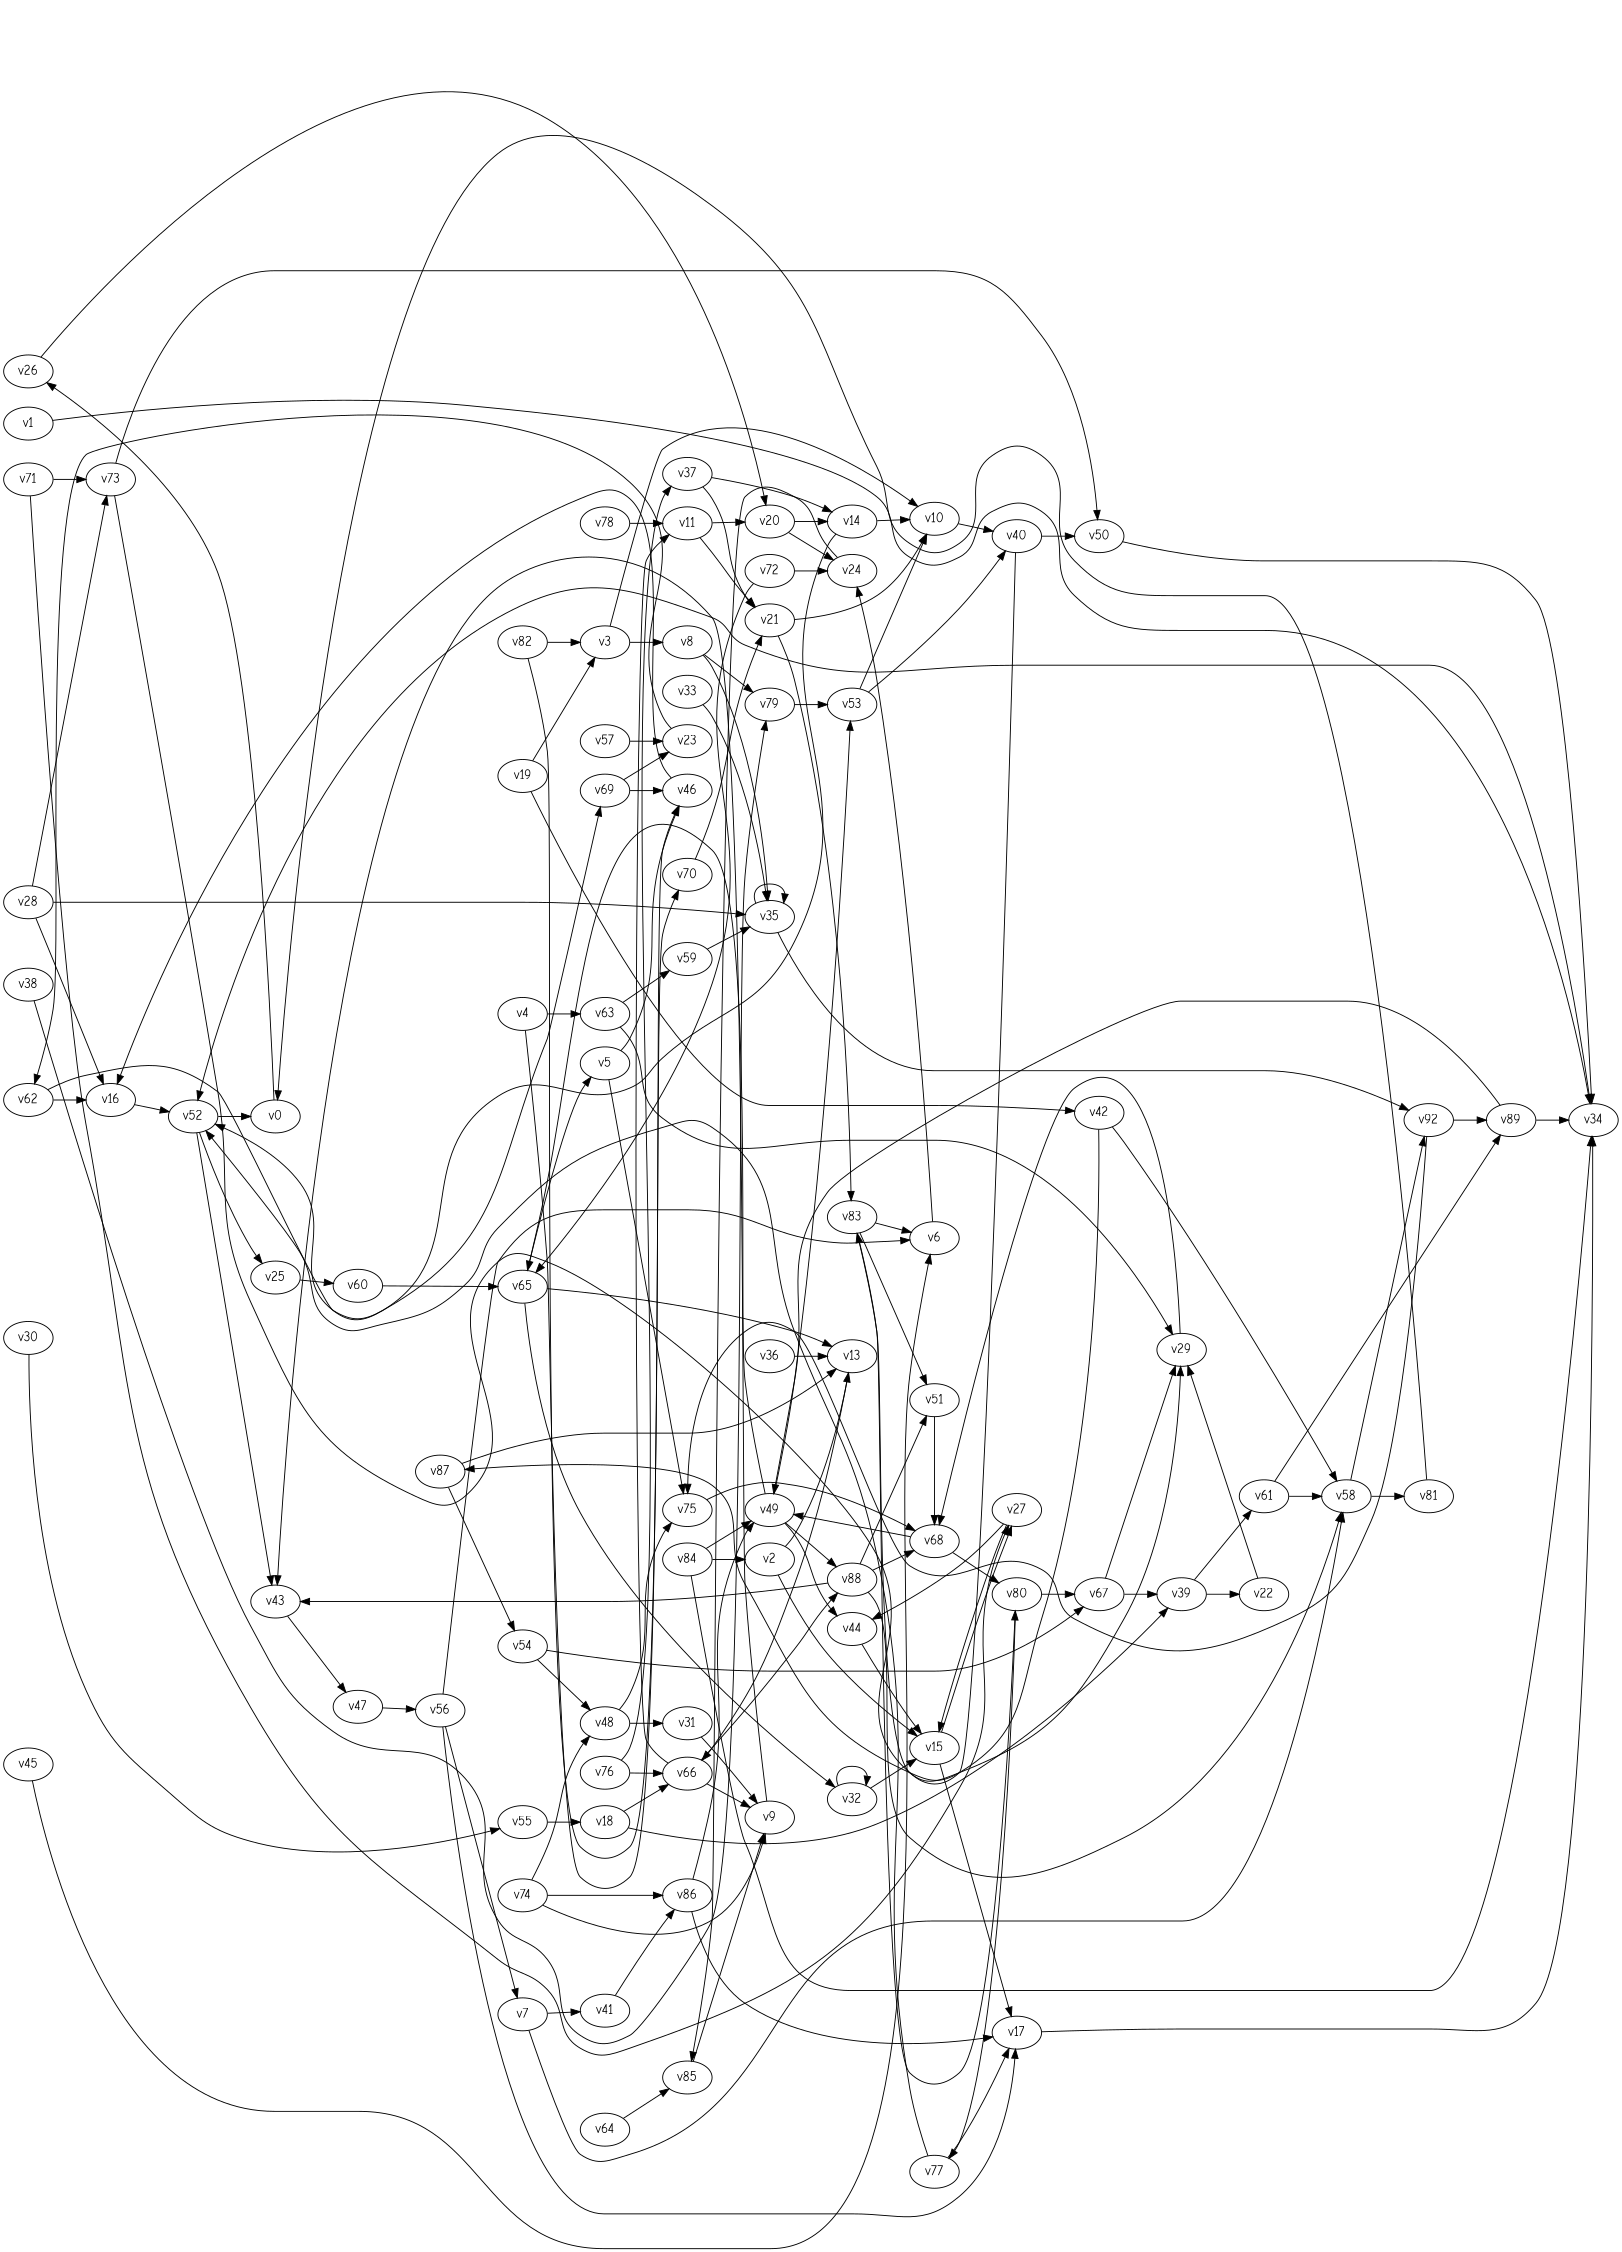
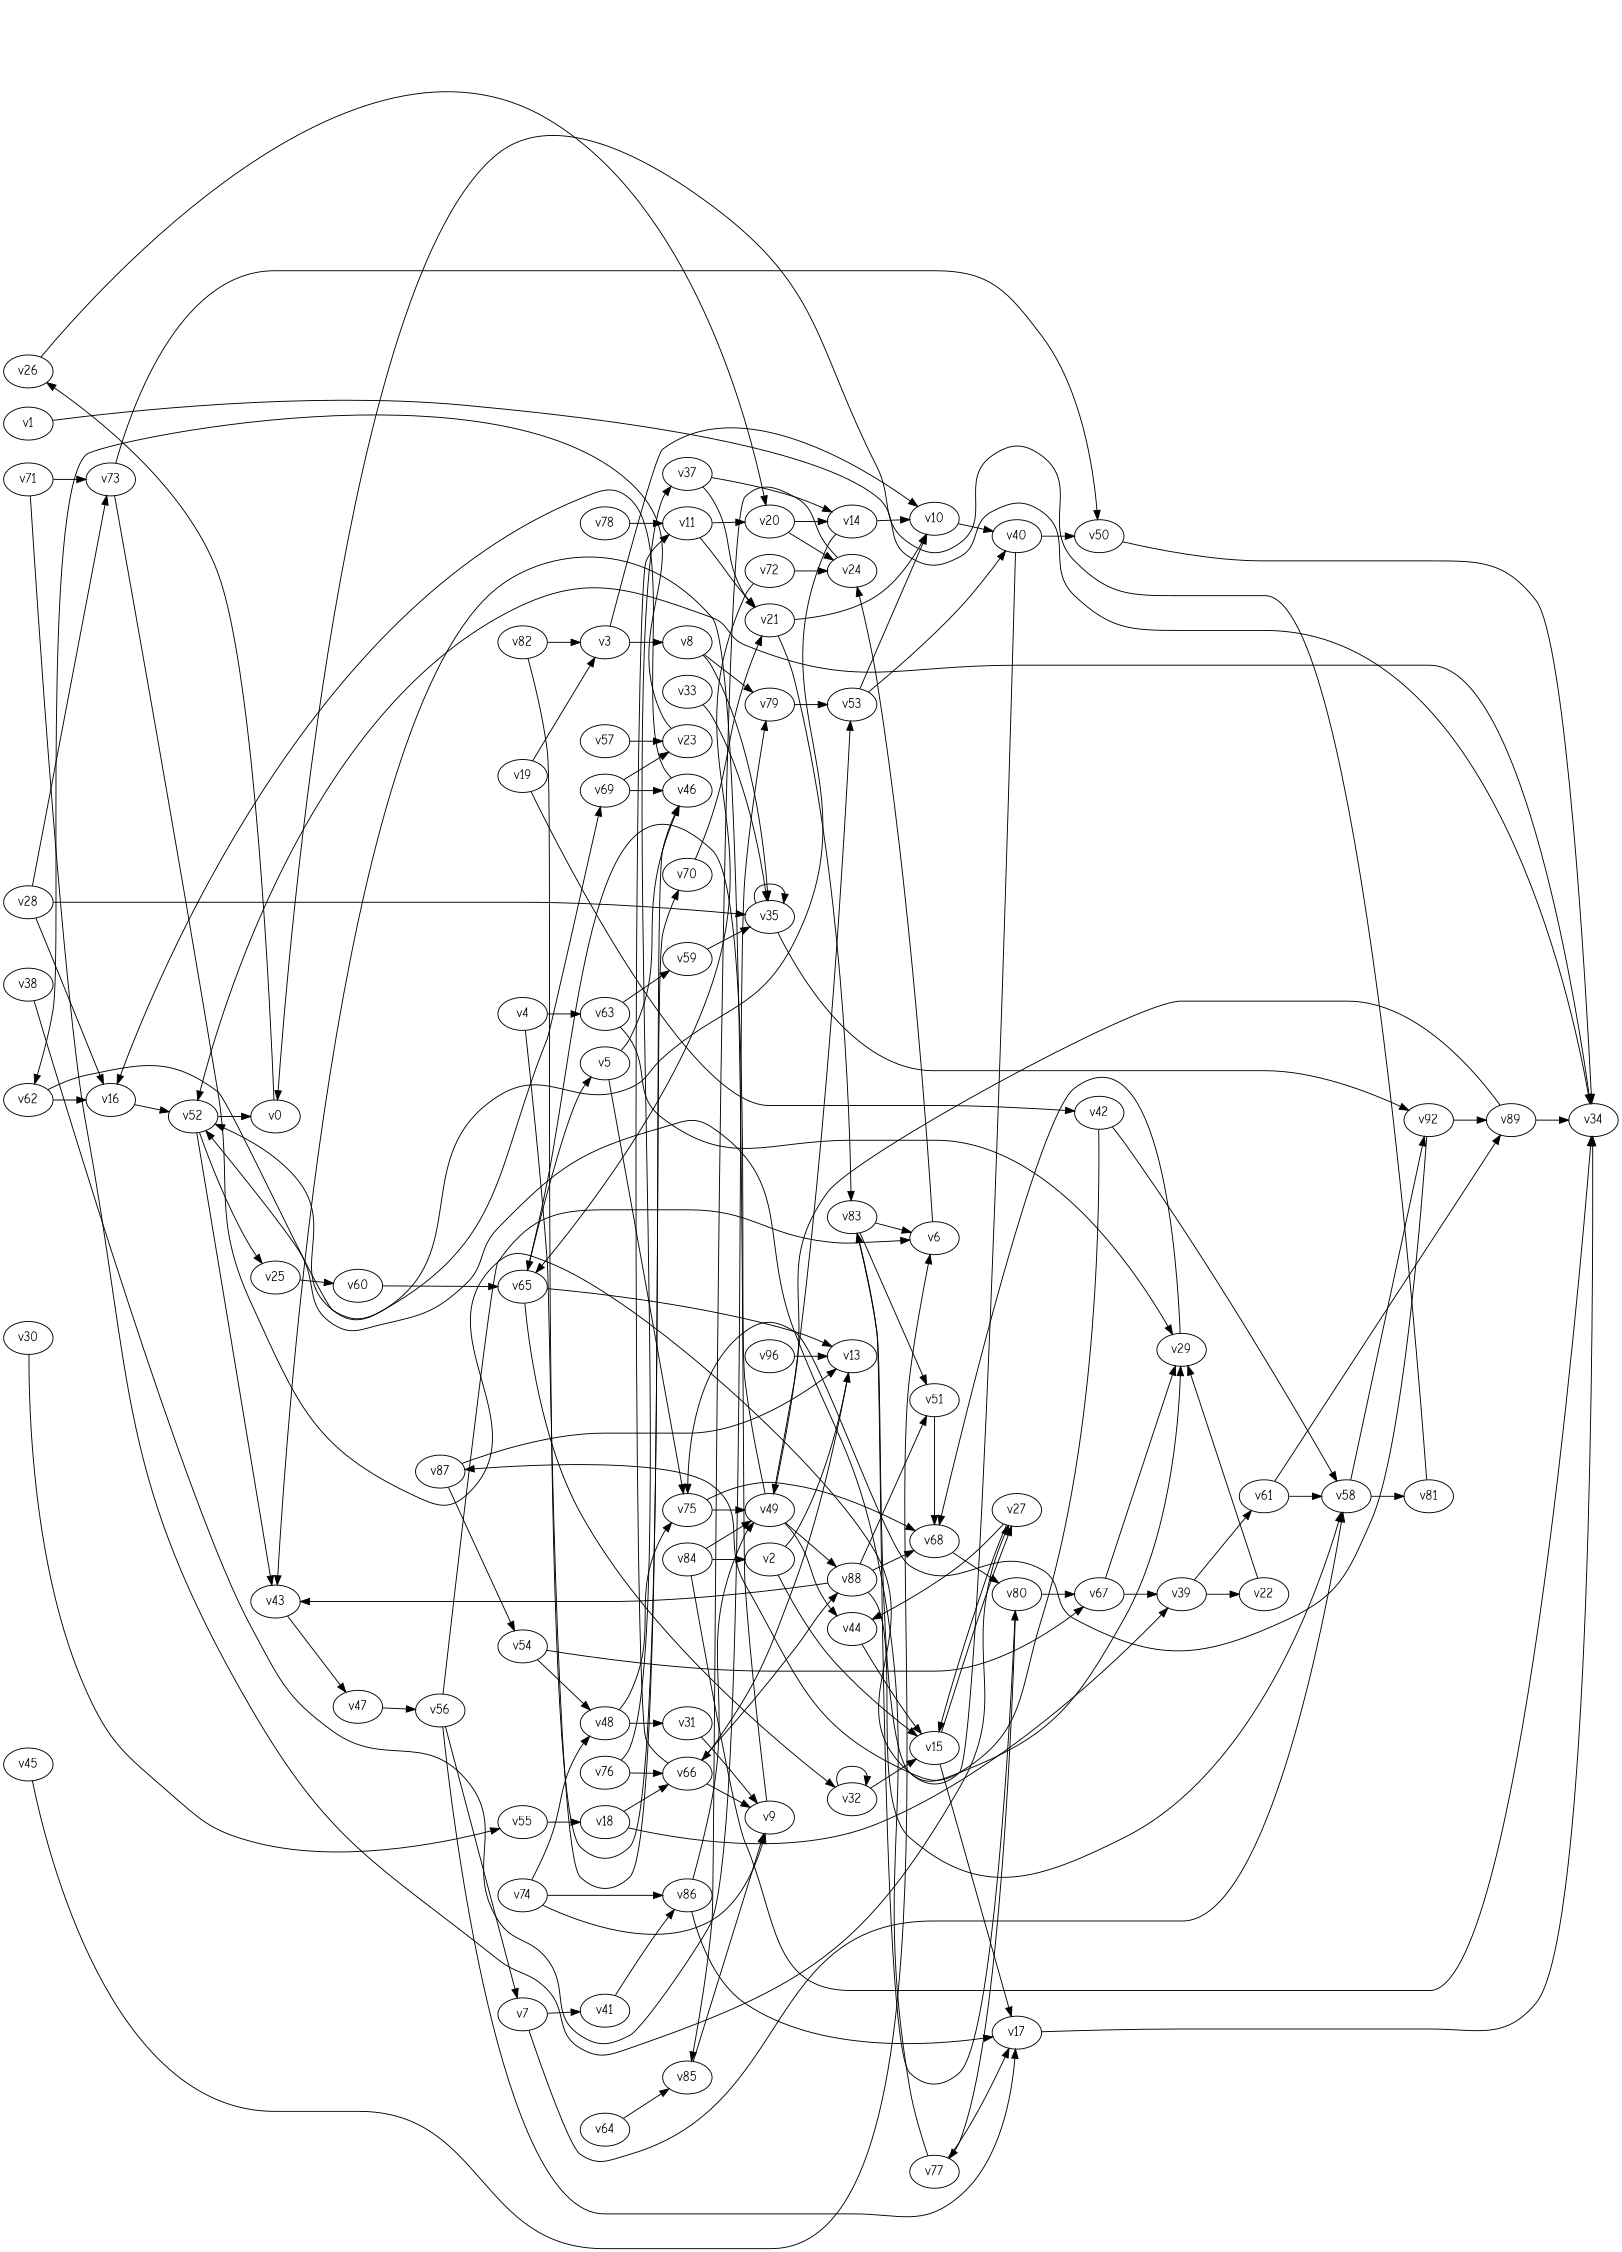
node "v36": label "v36" -> "v96"
edge "v68" -> "v49": now "v75" -> "v49"
